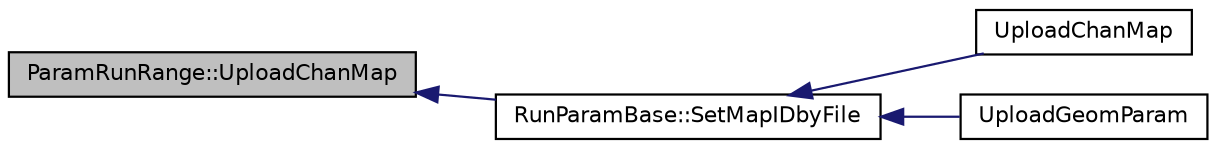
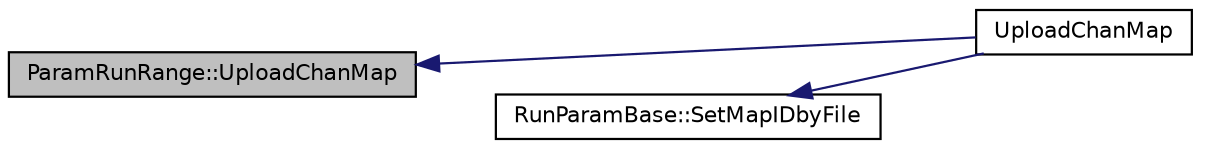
edge "RunParamBase::SetMapIDbyFile" -> "ParamRunRange::UploadChanMap": now "UploadChanMap" -> "ParamRunRange::UploadChanMap"
node "UploadGeomParam": removed
